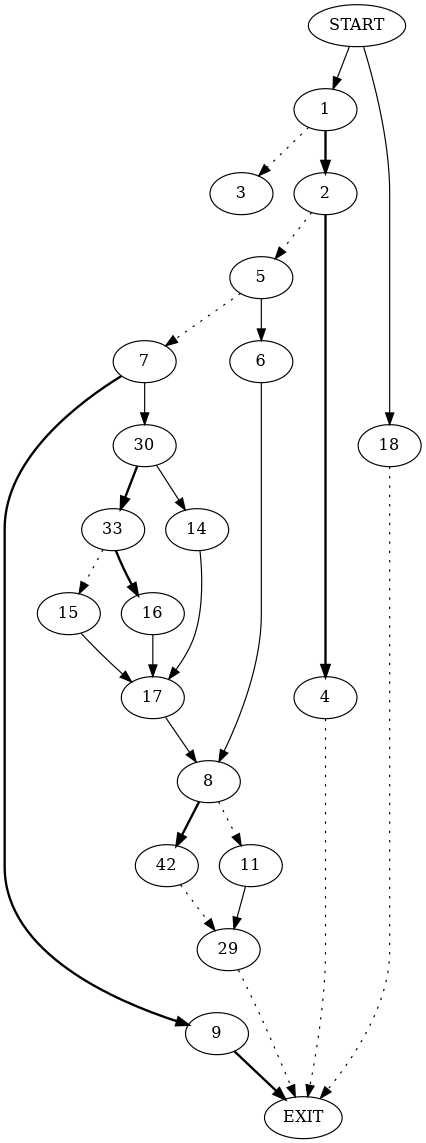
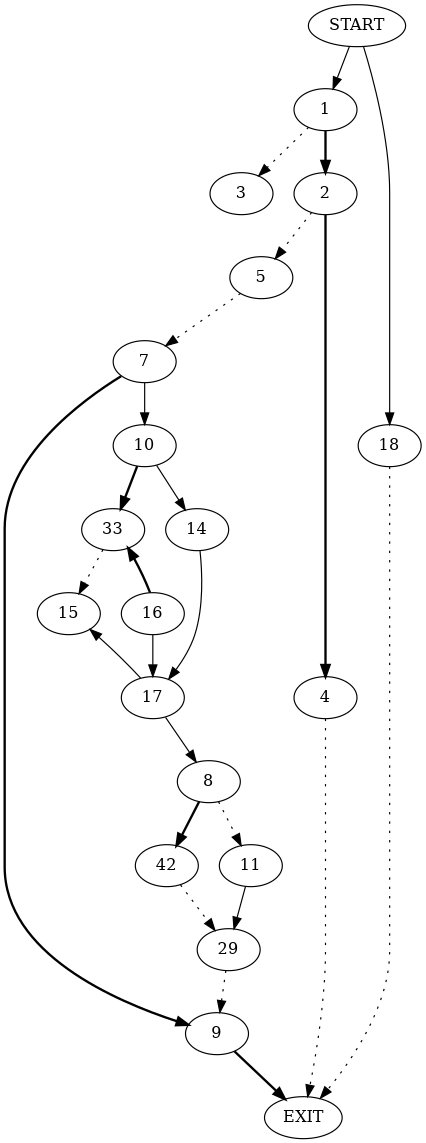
node "6": removed
node "30": label "30" -> "10"
edge "33" -> "16": reversed
edge "15" -> "17": reversed
edge "29" -> "EXIT": now "29" -> "9"
